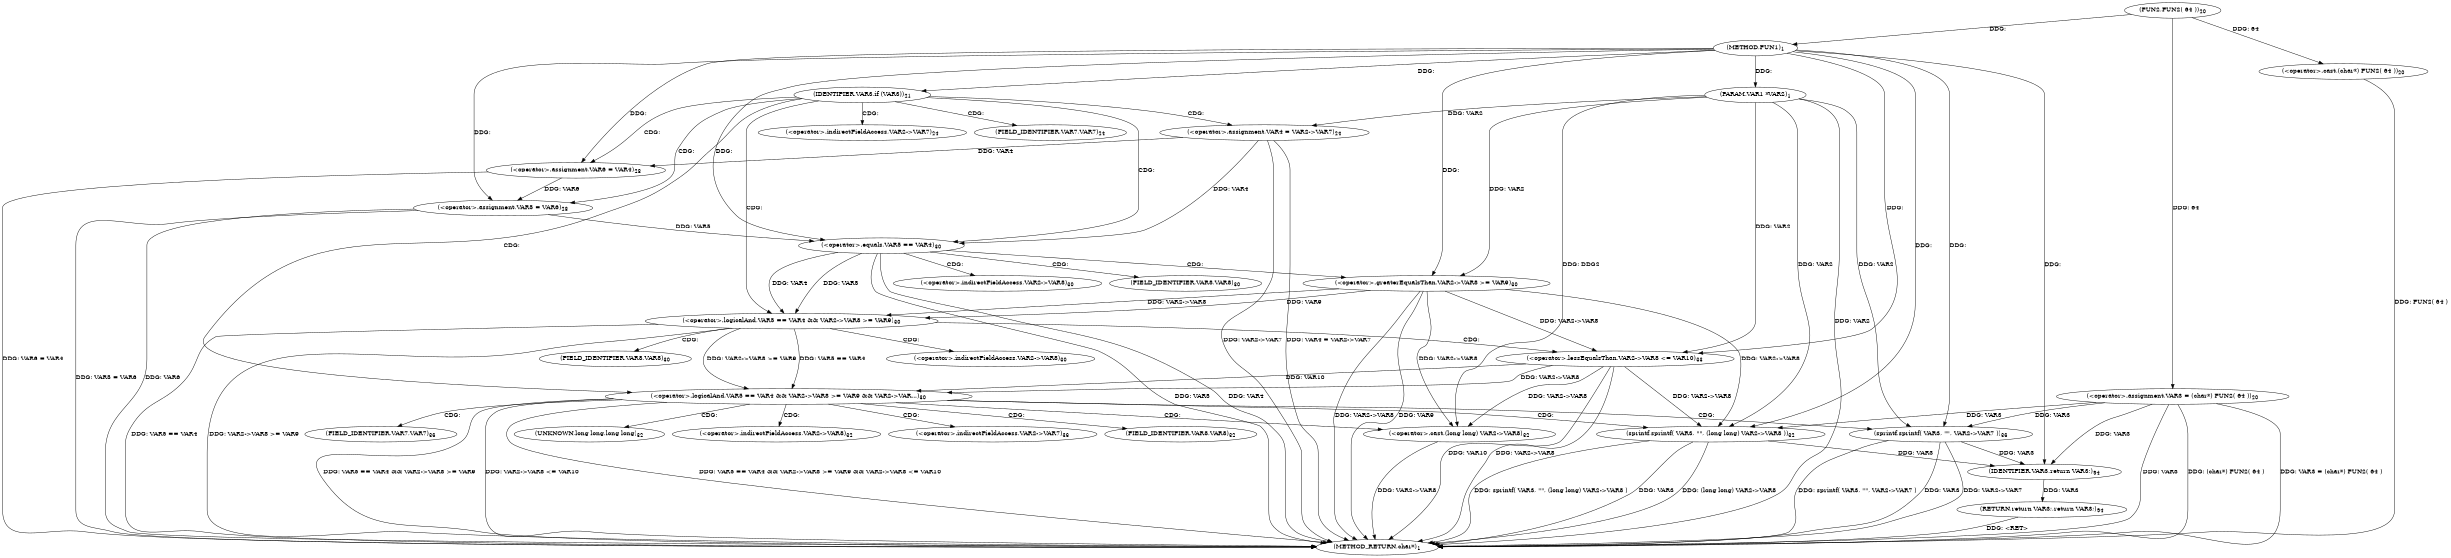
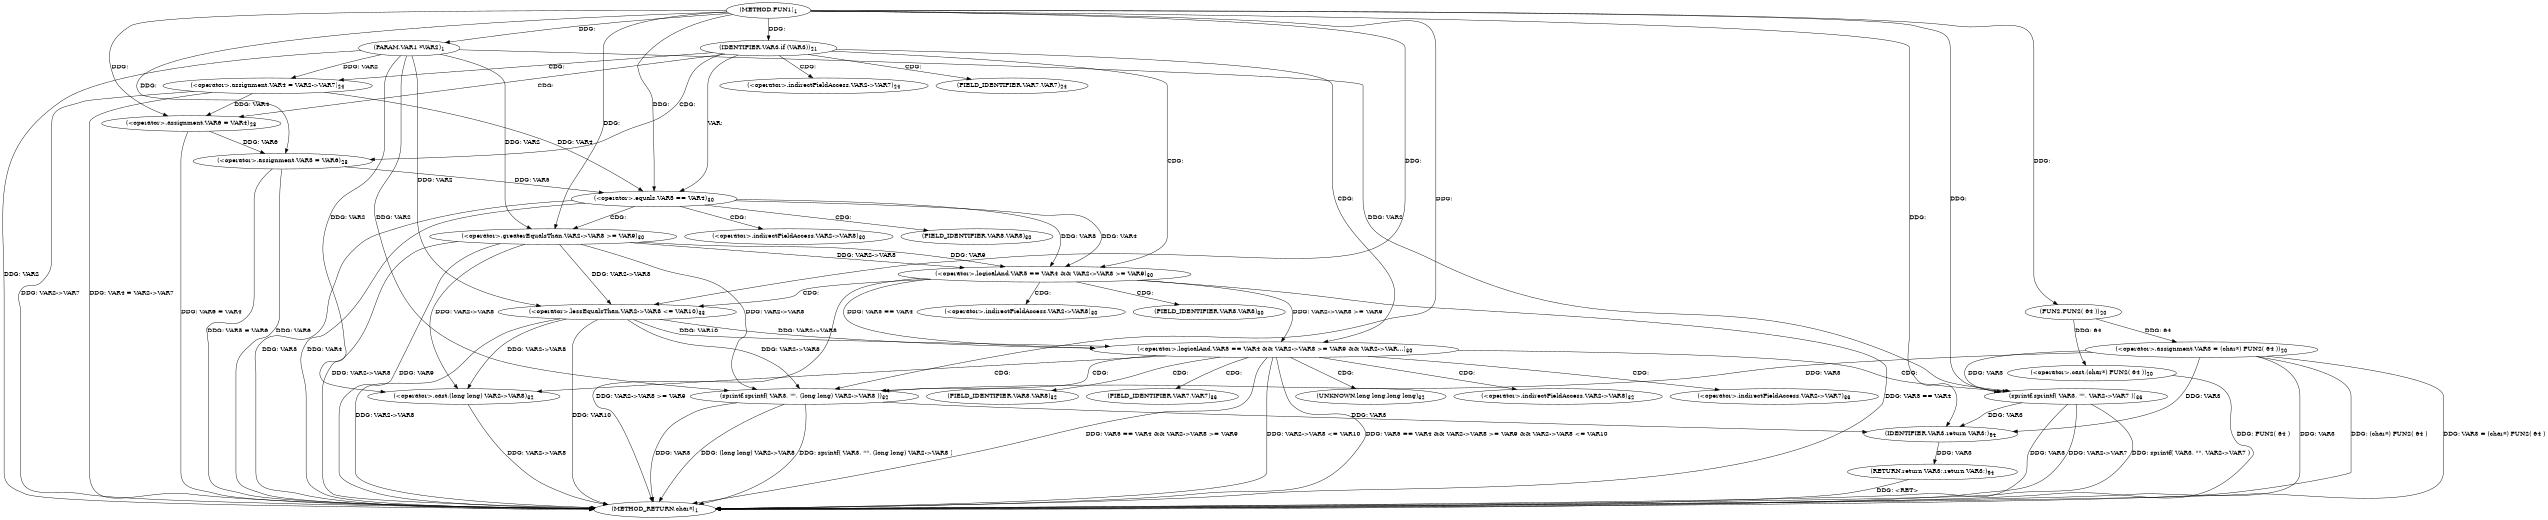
edge "(FUN2,FUN2( 64 ))" -> "(METHOD,FUN1)": reversed
edge "(IDENTIFIER,VAR3,if (VAR3))" -> "(<operator>.equals,VAR5 == VAR4)": label "CDG: " -> "VAR: "
edge "(PARAM,VAR1 *VAR2)" -> "(<operator>.cast,(long long) VAR2->VAR8)": label "DDG: DDG2" -> "DDG: VAR2"
